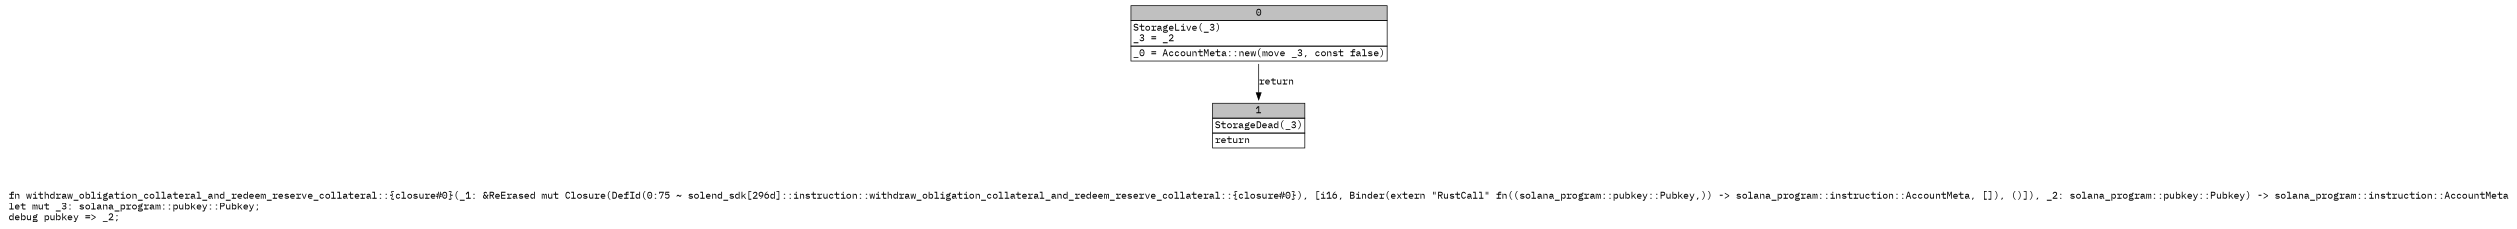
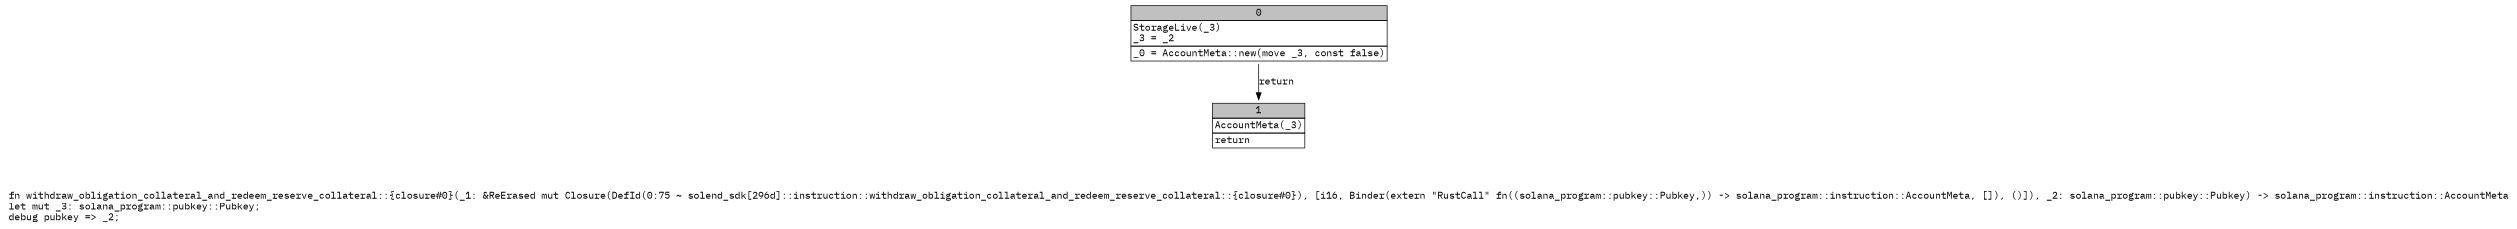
node "1": text "StorageDead(_3)" -> "AccountMeta(_3)"
